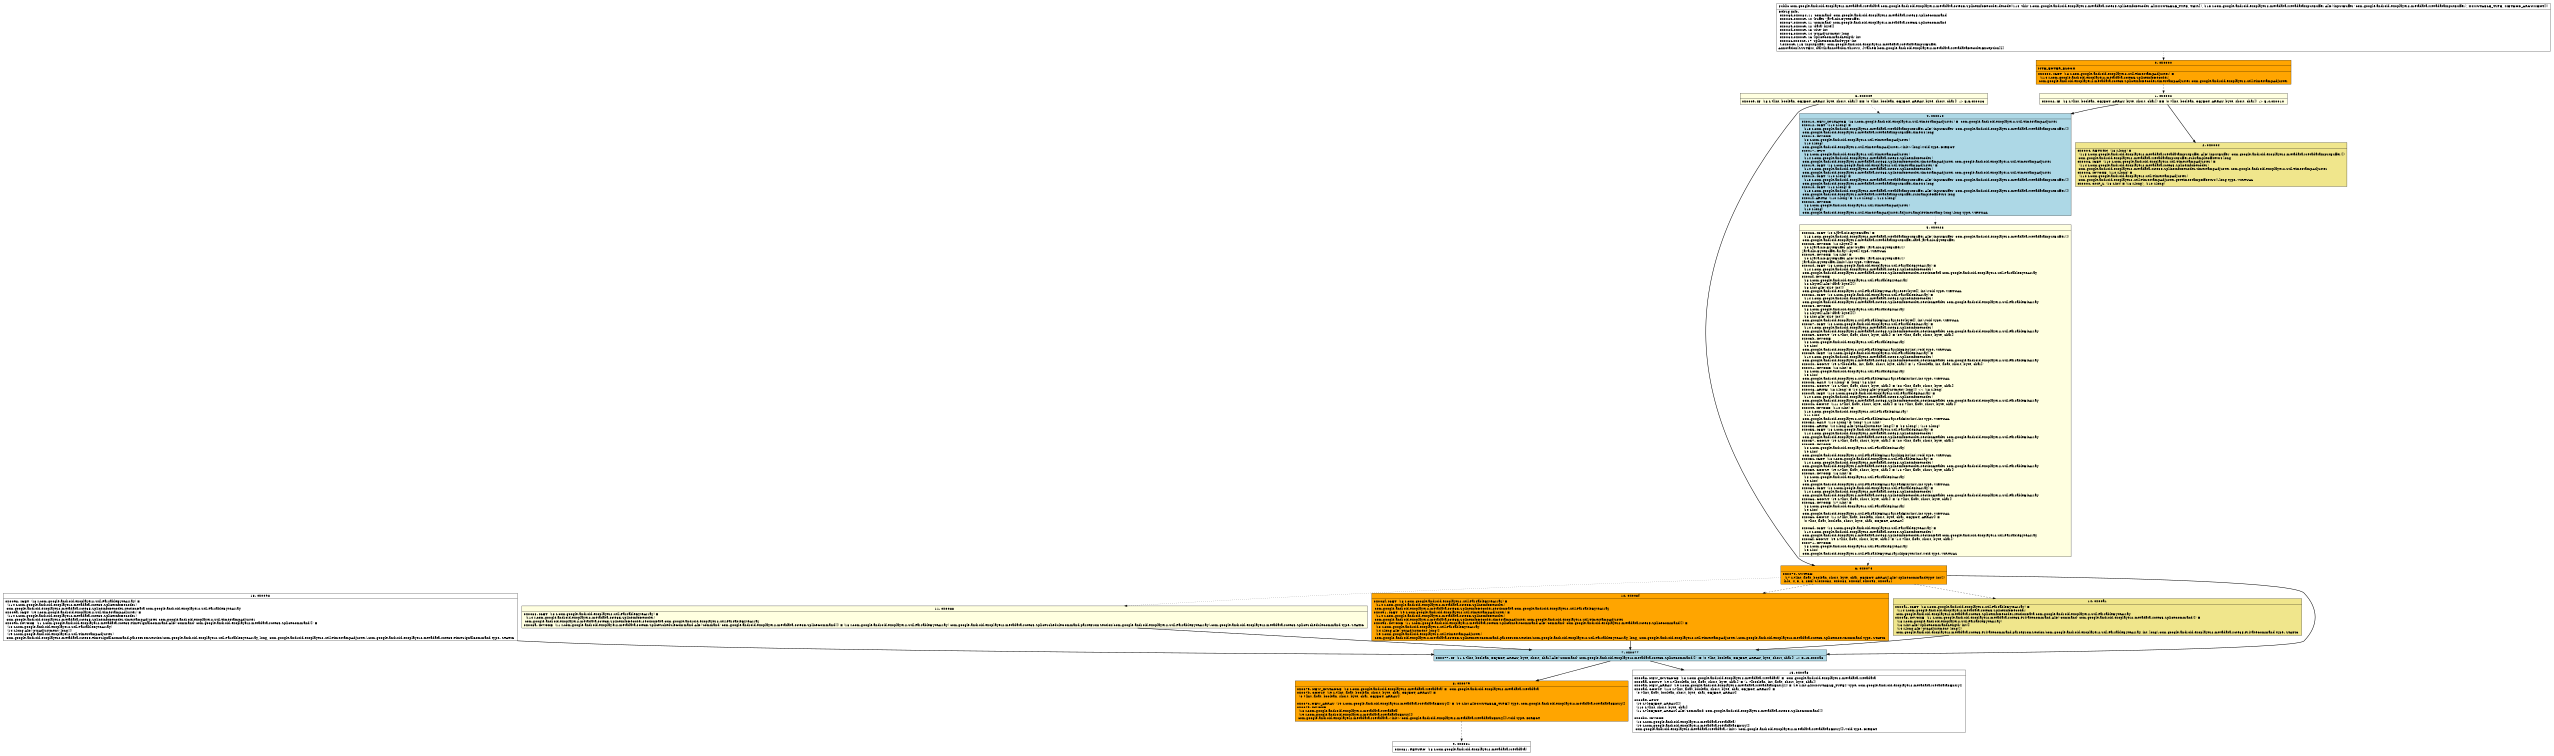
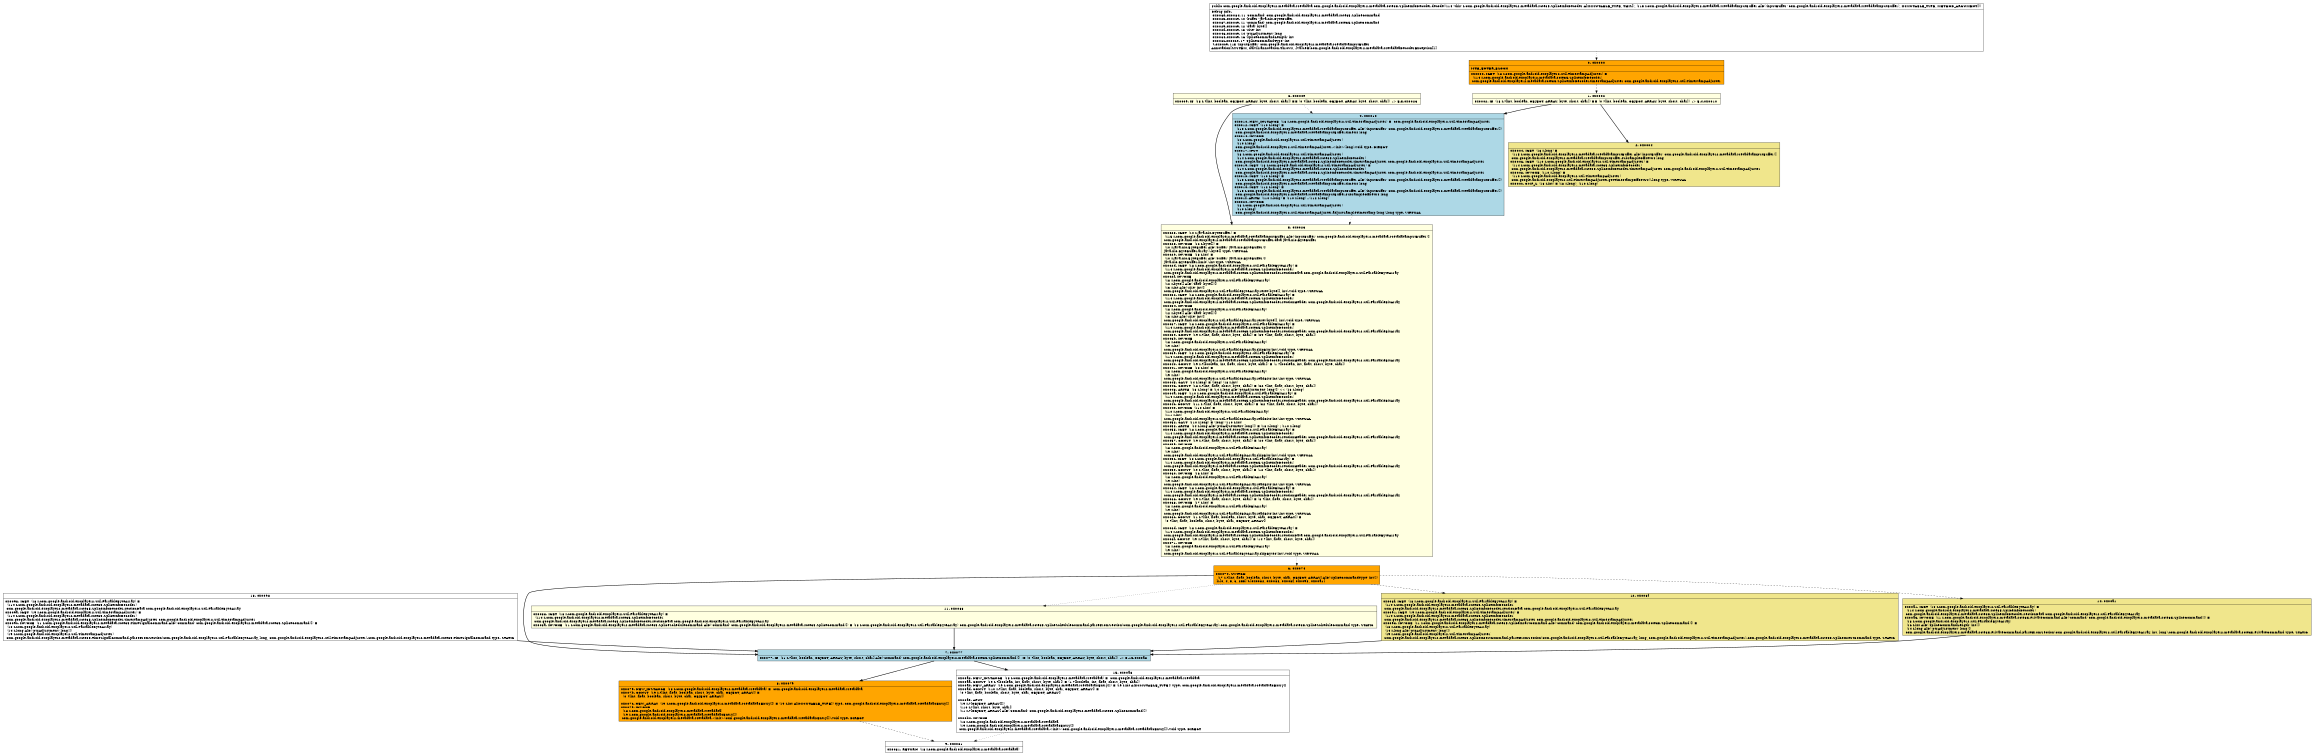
node "2: 0x0004": text "0x0004: RETURN  (r8 I:long) =" -> "0x0004: IGET  (r8 I:long) ="
edge "3: 0x000e" -> "6: 0x0074": now "3: 0x000e" -> "5: 0x0023"
node "12: 0x008f": fillcolor orange -> khaki
edge "15: 0x00a8" -> "9: 0x0081": added
